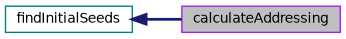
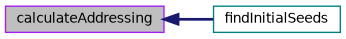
edge "calculateAddressing" -> "findInitialSeeds": reversed
